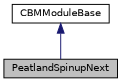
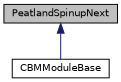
edge "PeatlandSpinupNext" -> "CBMModuleBase": reversed
